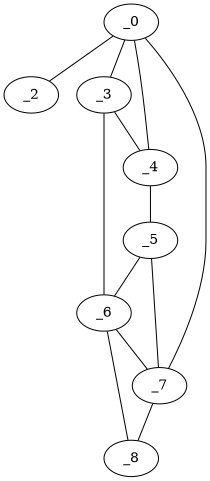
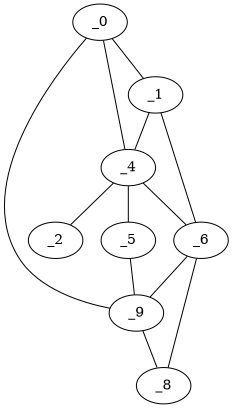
edge "_0" -- "_2": now "_4" -- "_2"
node "_3": label "_3" -> "_1"
edge "_5" -- "_6": now "_4" -- "_6"
node "_7": label "_7" -> "_9"
